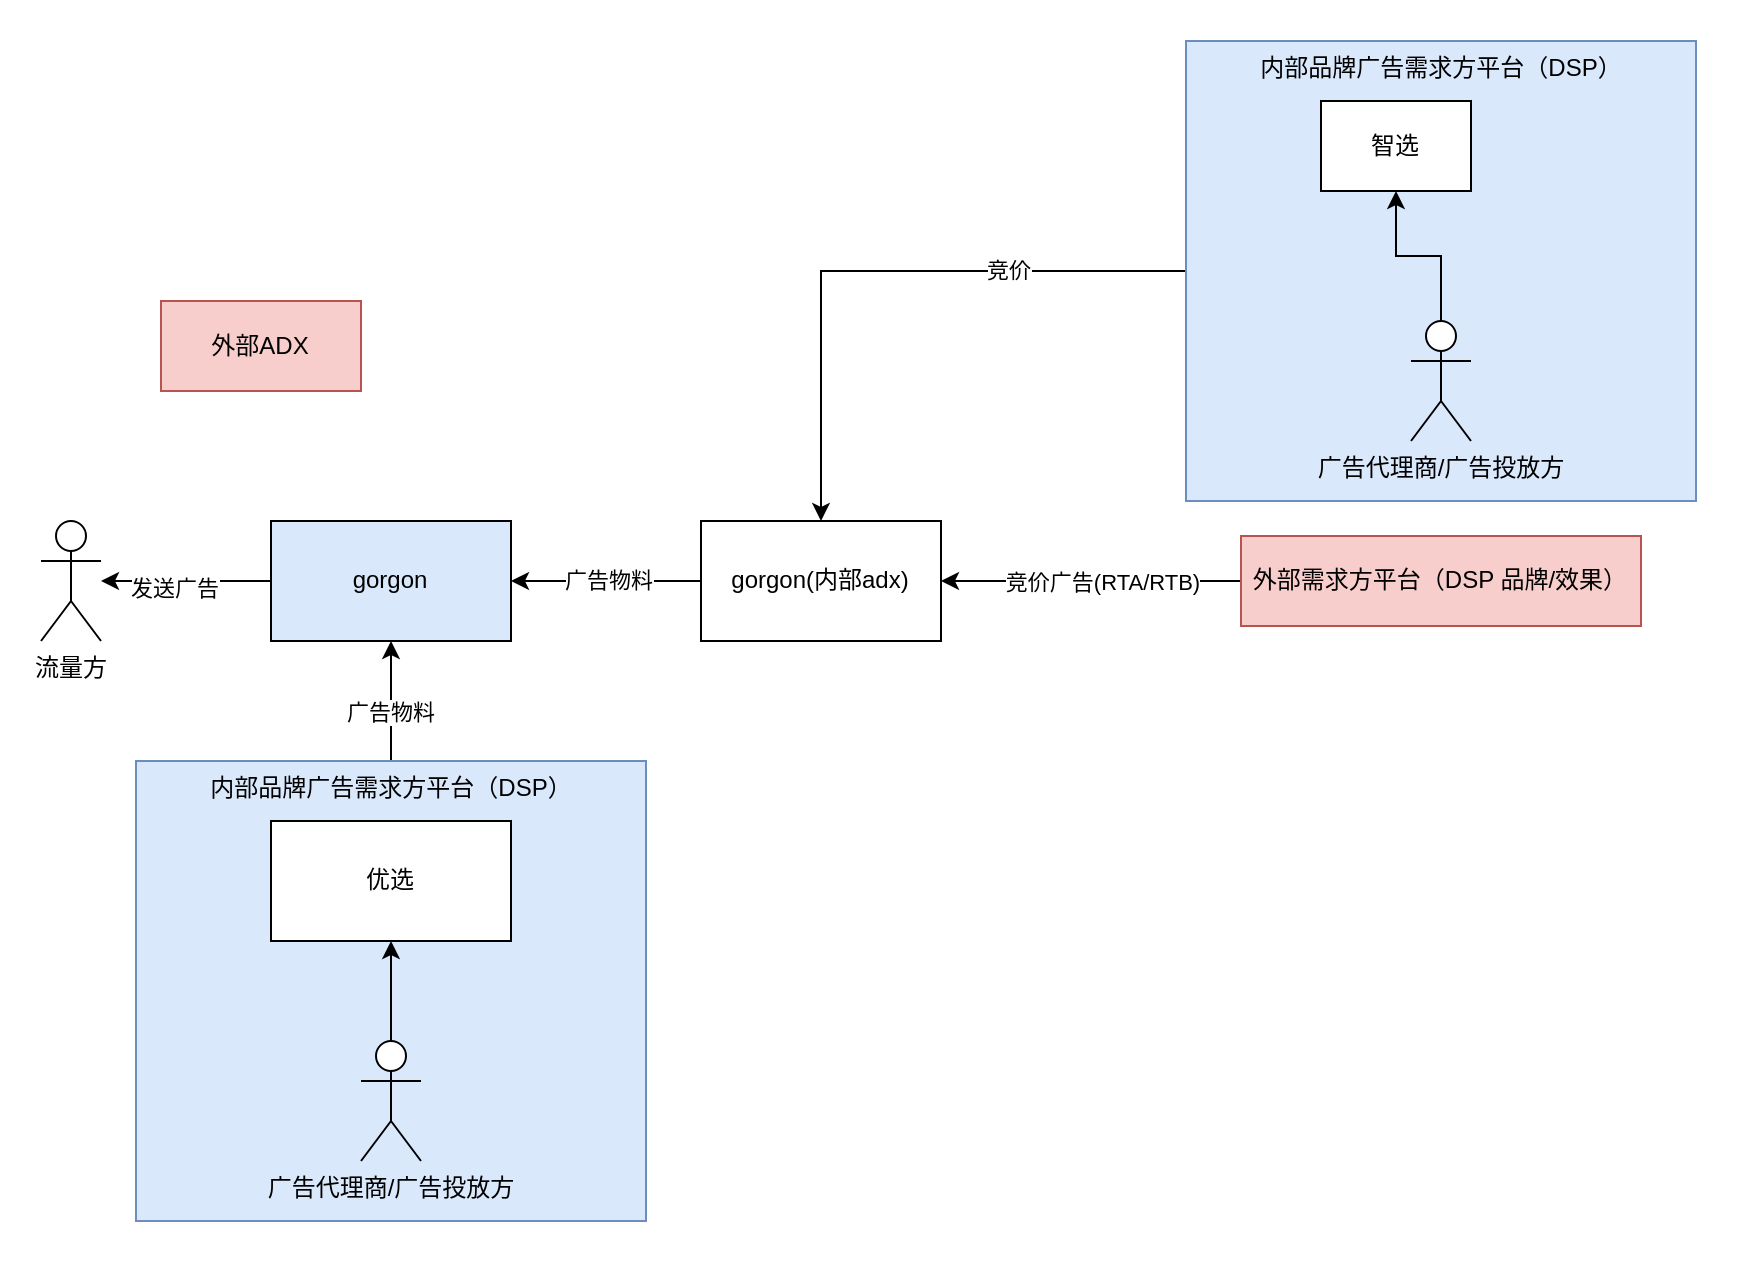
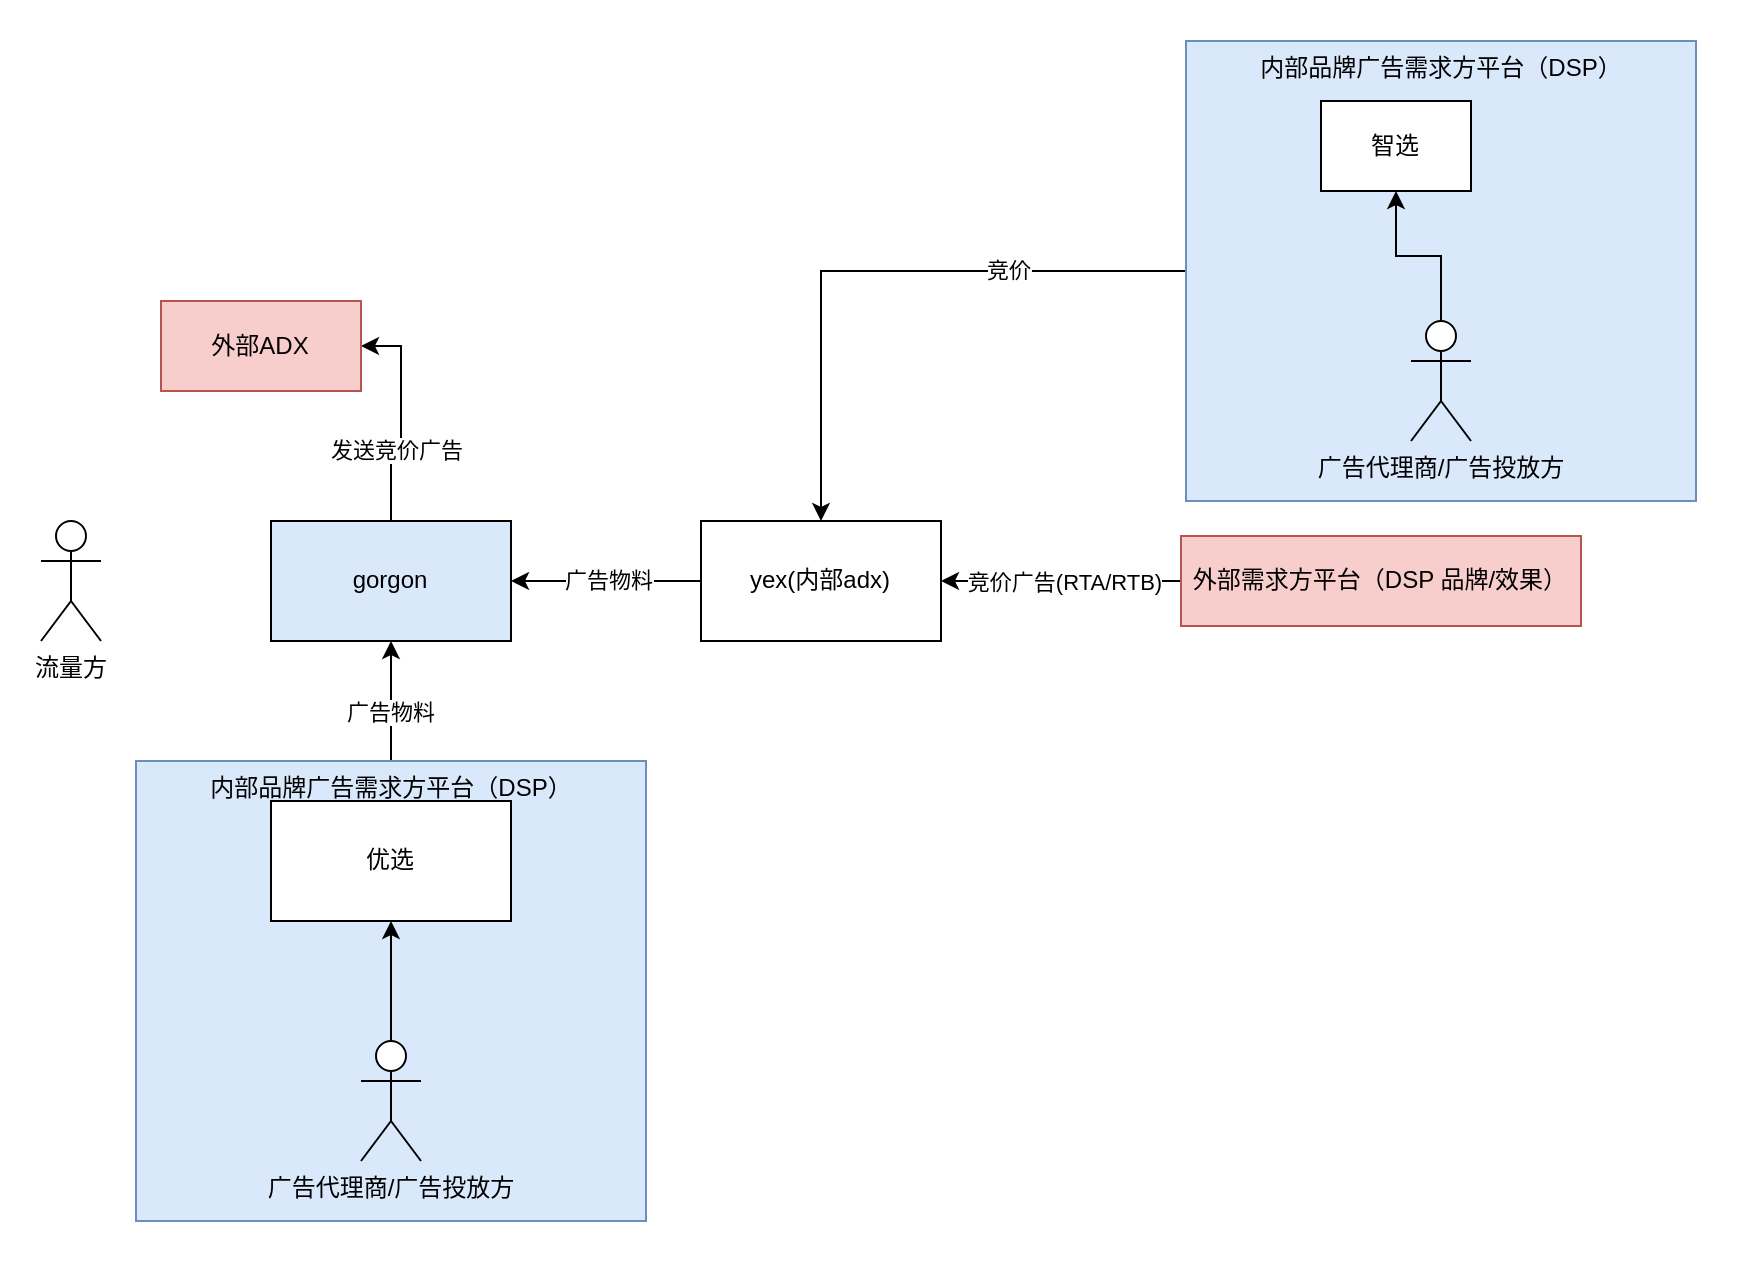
edge "gorgon" -> "外部ADX": added, label "发送竞价广告"
edge "gorgon" -> "流量方": removed, label "发送广告"
node "gorgon(内部adx)": label "gorgon(内部adx)" -> "yex(内部adx)"
node "外部需求方平台（DSP 品牌/效果）": moved (1441, 581) -> (1381, 581)
node "优选": moved (391, 881) -> (391, 861)
